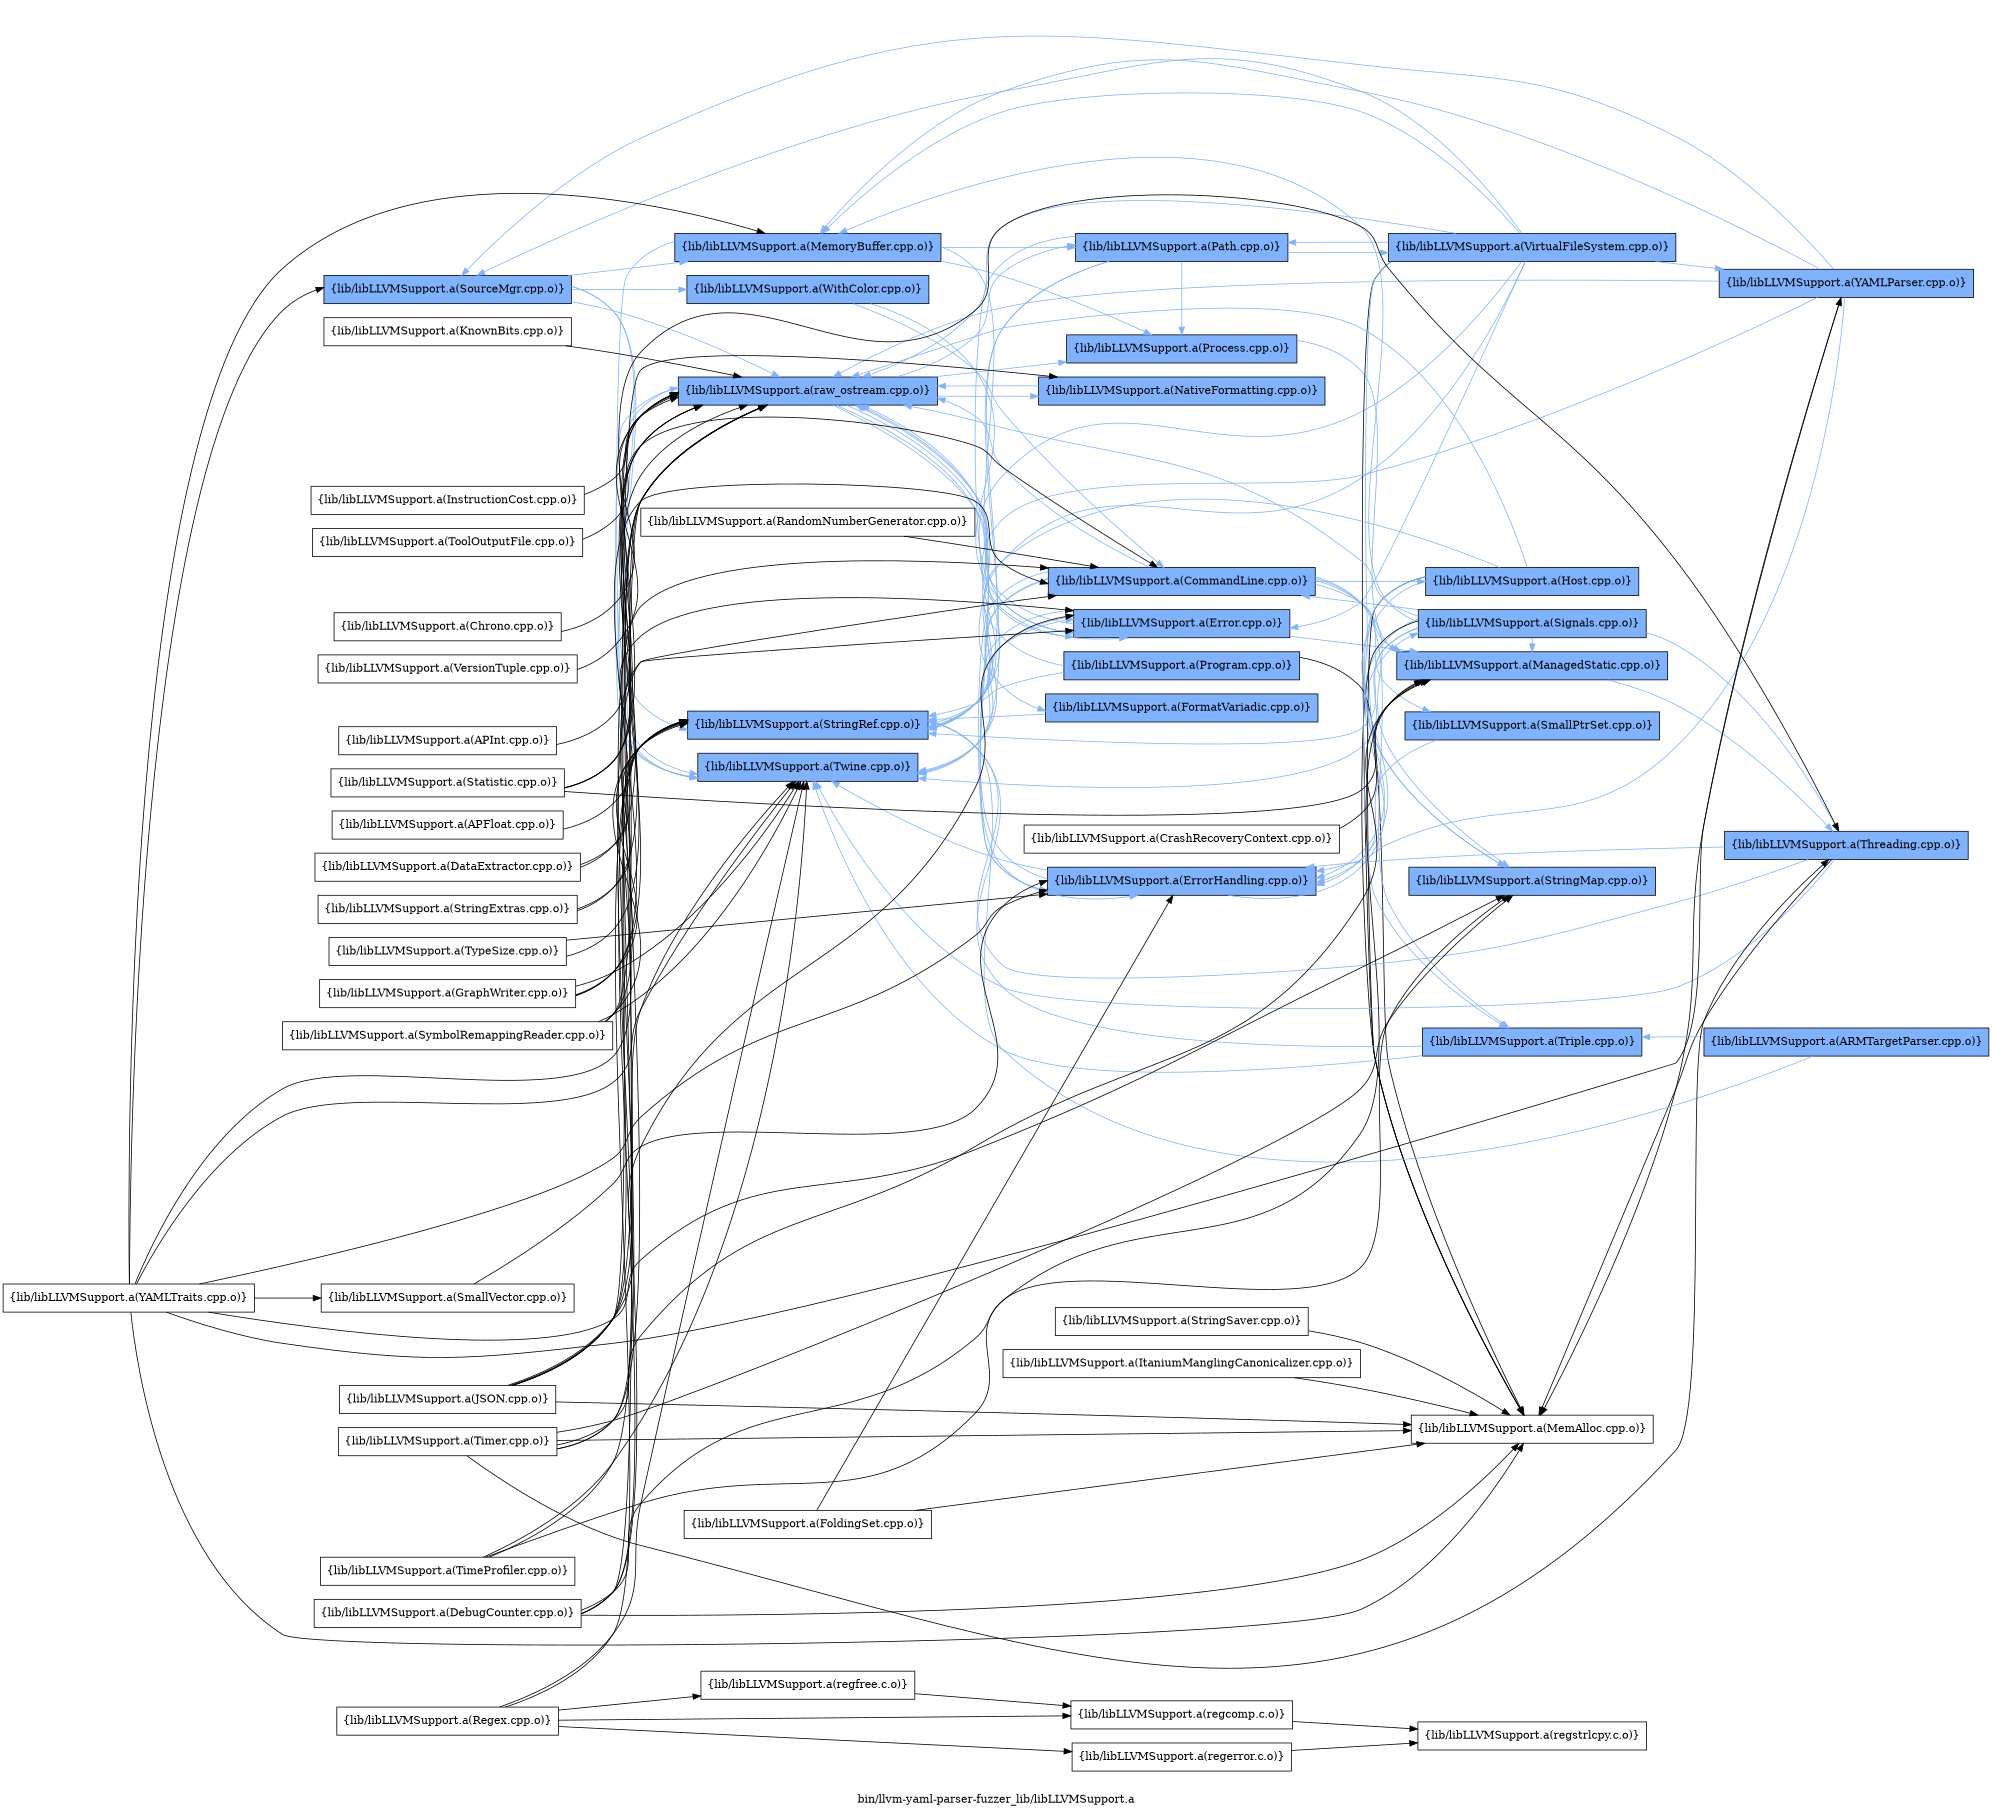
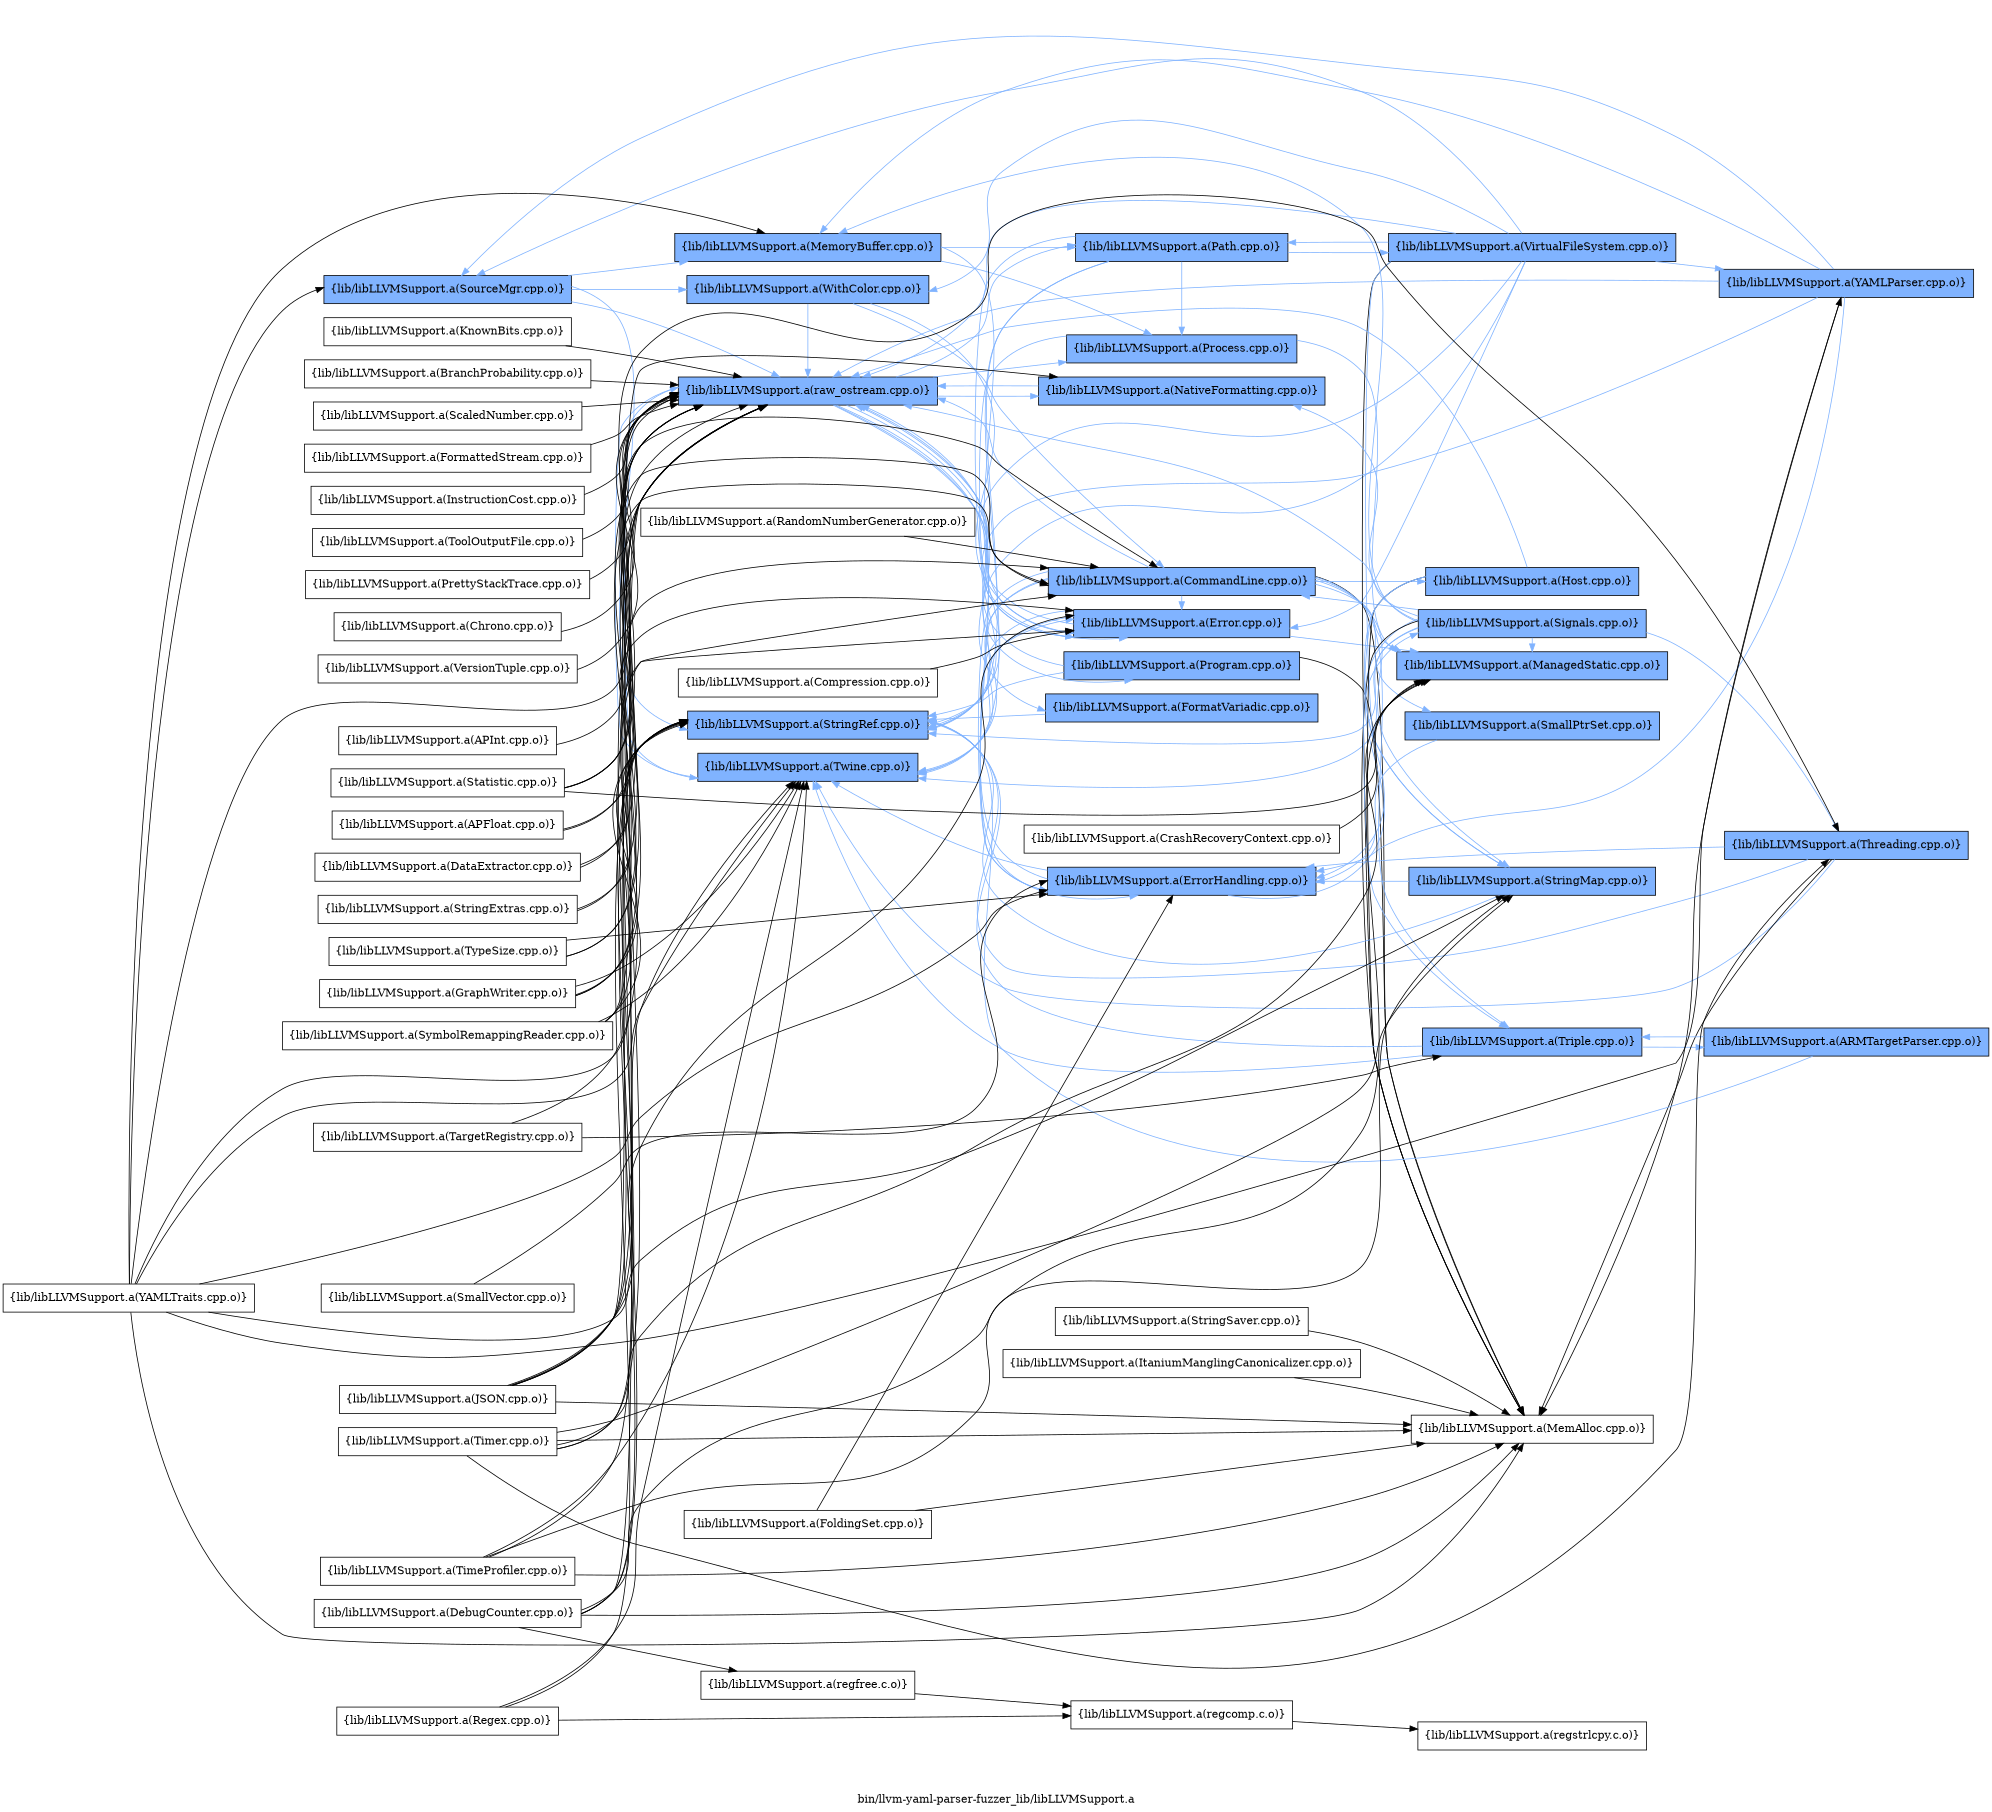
edge "{lib/libLLVMSupport.a(VirtualFileSystem.cpp.o)}" -> "{lib/libLLVMSupport.a(MemoryBuffer.cpp.o)}": now "{lib/libLLVMSupport.a(VirtualFileSystem.cpp.o)}" -> "{lib/libLLVMSupport.a(WithColor.cpp.o)}"
edge "{lib/libLLVMSupport.a(WithColor.cpp.o)}" -> "{lib/libLLVMSupport.a(raw_ostream.cpp.o)}": added
node "{lib/libLLVMSupport.a(BranchProbability.cpp.o)}": added
edge "{lib/libLLVMSupport.a(MemoryBuffer.cpp.o)}" -> "{lib/libLLVMSupport.a(Twine.cpp.o)}": removed
node "{lib/libLLVMSupport.a(ScaledNumber.cpp.o)}": added
edge "{lib/libLLVMSupport.a(Process.cpp.o)}" -> "{lib/libLLVMSupport.a(Error.cpp.o)}": added
edge "{lib/libLLVMSupport.a(Signals.cpp.o)}" -> "{lib/libLLVMSupport.a(NativeFormatting.cpp.o)}": added
node "{lib/libLLVMSupport.a(FormattedStream.cpp.o)}": added
edge "{lib/libLLVMSupport.a(TypeSize.cpp.o)}" -> "{lib/libLLVMSupport.a(CommandLine.cpp.o)}": added
edge "{lib/libLLVMSupport.a(Host.cpp.o)}" -> "{lib/libLLVMSupport.a(StringRef.cpp.o)}": now "{lib/libLLVMSupport.a(StringMap.cpp.o)}" -> "{lib/libLLVMSupport.a(StringRef.cpp.o)}"
edge "{lib/libLLVMSupport.a(SourceMgr.cpp.o)}" -> "{lib/libLLVMSupport.a(Twine.cpp.o)}": removed
node "{lib/libLLVMSupport.a(PrettyStackTrace.cpp.o)}": added
edge "{lib/libLLVMSupport.a(CommandLine.cpp.o)}" -> "{lib/libLLVMSupport.a(Error.cpp.o)}": added
edge "{lib/libLLVMSupport.a(APFloat.cpp.o)}" -> "{lib/libLLVMSupport.a(raw_ostream.cpp.o)}": added
edge "{lib/libLLVMSupport.a(raw_ostream.cpp.o)}" -> "{lib/libLLVMSupport.a(Program.cpp.o)}": added
node "{lib/libLLVMSupport.a(Compression.cpp.o)}": added
edge "{lib/libLLVMSupport.a(Host.cpp.o)}" -> "{lib/libLLVMSupport.a(ErrorHandling.cpp.o)}": now "{lib/libLLVMSupport.a(StringMap.cpp.o)}" -> "{lib/libLLVMSupport.a(ErrorHandling.cpp.o)}"
edge "{lib/libLLVMSupport.a(ManagedStatic.cpp.o)}" -> "{lib/libLLVMSupport.a(Threading.cpp.o)}": removed
edge "{lib/libLLVMSupport.a(CommandLine.cpp.o)}" -> "{lib/libLLVMSupport.a(MemAlloc.cpp.o)}": added
edge "{lib/libLLVMSupport.a(Triple.cpp.o)}" -> "{lib/libLLVMSupport.a(ARMTargetParser.cpp.o)}": added
node "{lib/libLLVMSupport.a(TargetRegistry.cpp.o)}": added
edge "{lib/libLLVMSupport.a(YAMLTraits.cpp.o)}" -> "{lib/libLLVMSupport.a(SmallVector.cpp.o)}": now "{lib/libLLVMSupport.a(YAMLTraits.cpp.o)}" -> "{lib/libLLVMSupport.a(raw_ostream.cpp.o)}"
edge "{lib/libLLVMSupport.a(TimeProfiler.cpp.o)}" -> "{lib/libLLVMSupport.a(MemAlloc.cpp.o)}": added
edge "{lib/libLLVMSupport.a(Regex.cpp.o)}" -> "{lib/libLLVMSupport.a(regfree.c.o)}": now "{lib/libLLVMSupport.a(DebugCounter.cpp.o)}" -> "{lib/libLLVMSupport.a(regfree.c.o)}"
node "{lib/libLLVMSupport.a(regerror.c.o)}": removed
